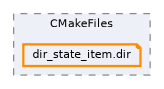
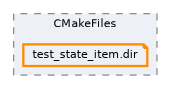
node "dir_state_item.dir": label "dir_state_item.dir" -> "test_state_item.dir"
